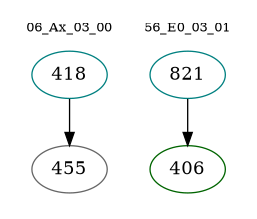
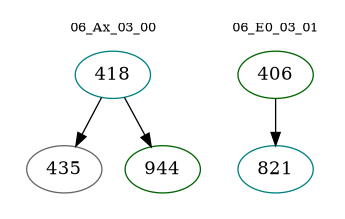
cluster "56_E0_03_01": label "56_E0_03_01" -> "06_E0_03_01"
edge "821" -> "406": reversed
node "455": label "455" -> "435"
node "944": added
